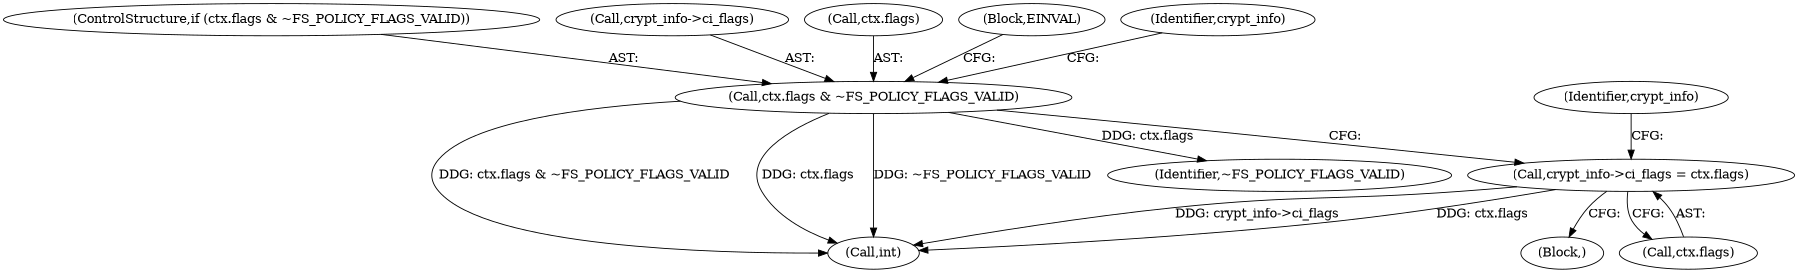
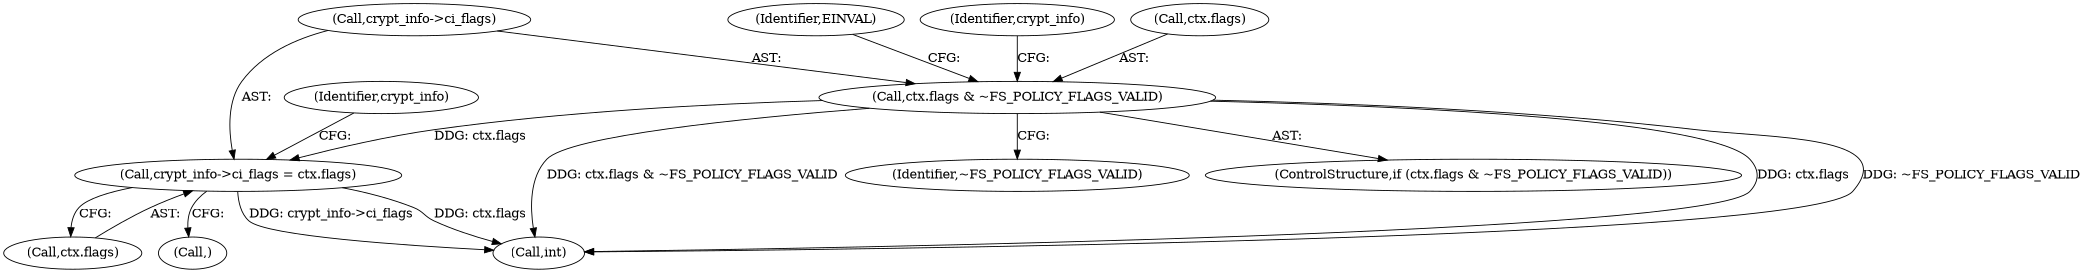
node "(Block,EINVAL)": label "(Block,EINVAL)" -> "(Identifier,EINVAL)"
edge "(ControlStructure,if (ctx.flags & ~FS_POLICY_FLAGS_VALID))" -> "(Call,ctx.flags & ~FS_POLICY_FLAGS_VALID)": reversed
edge "(Call,crypt_info->ci_flags)" -> "(Call,crypt_info->ci_flags = ctx.flags)": added, label "AST:"
edge "(Call,ctx.flags & ~FS_POLICY_FLAGS_VALID)" -> "(Identifier,~FS_POLICY_FLAGS_VALID)": label "DDG: ctx.flags" -> "CFG: "
edge "(Call,ctx.flags & ~FS_POLICY_FLAGS_VALID)" -> "(Call,crypt_info->ci_flags = ctx.flags)": label "CFG: " -> "DDG: ctx.flags"
node "(Block,)": label "(Block,)" -> "(Call,)"
